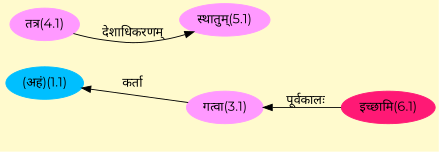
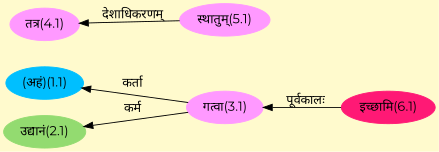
edge "तत्र(4.1)" -> "स्थातुम्(5.1)": reversed
node "उद्यानं(2.1)": added
